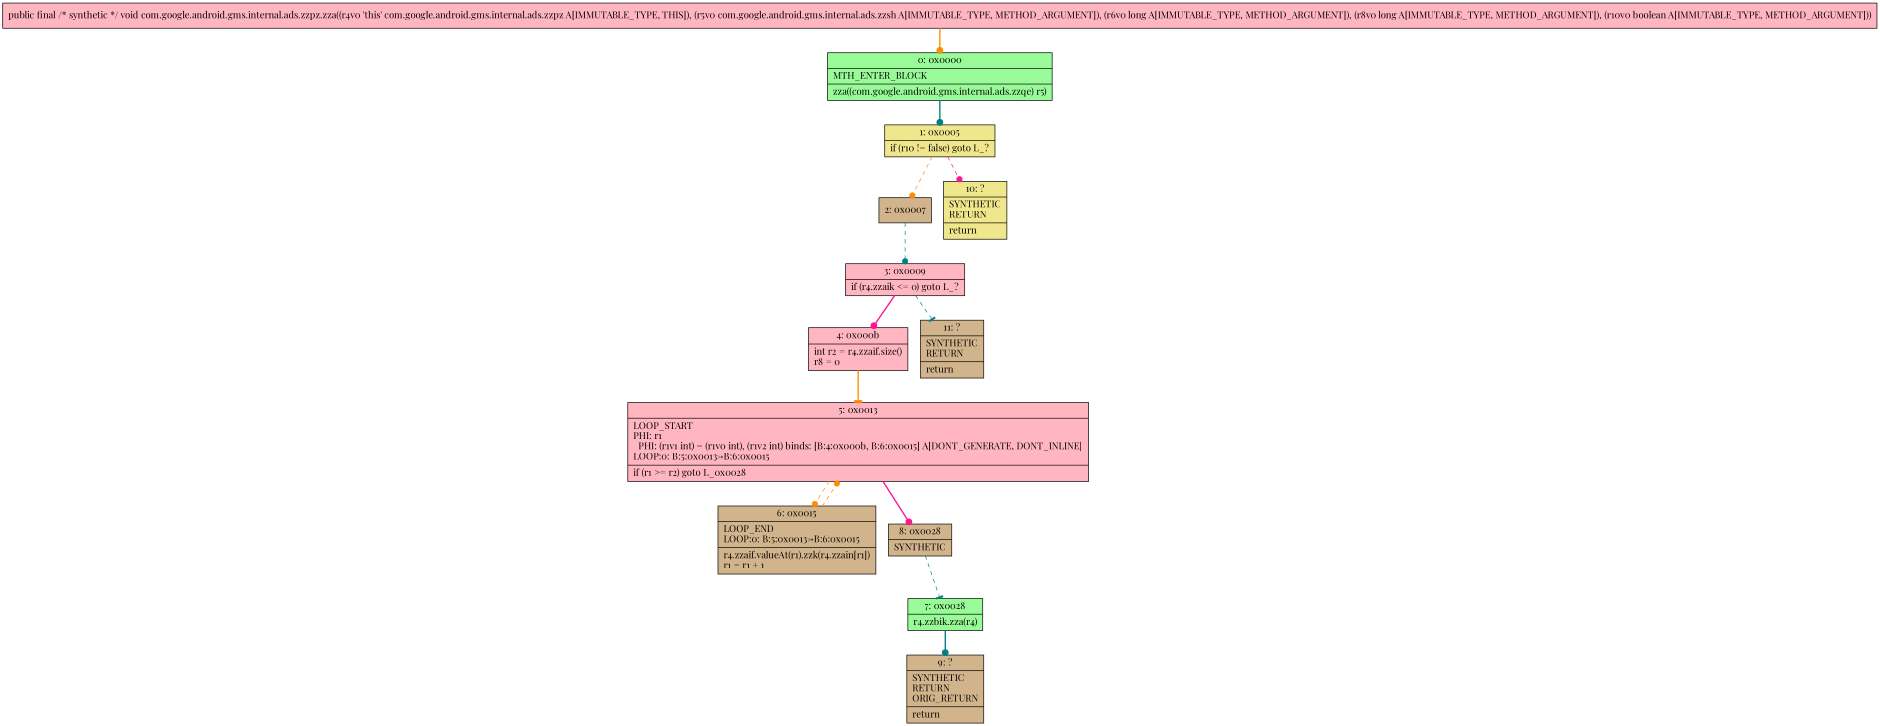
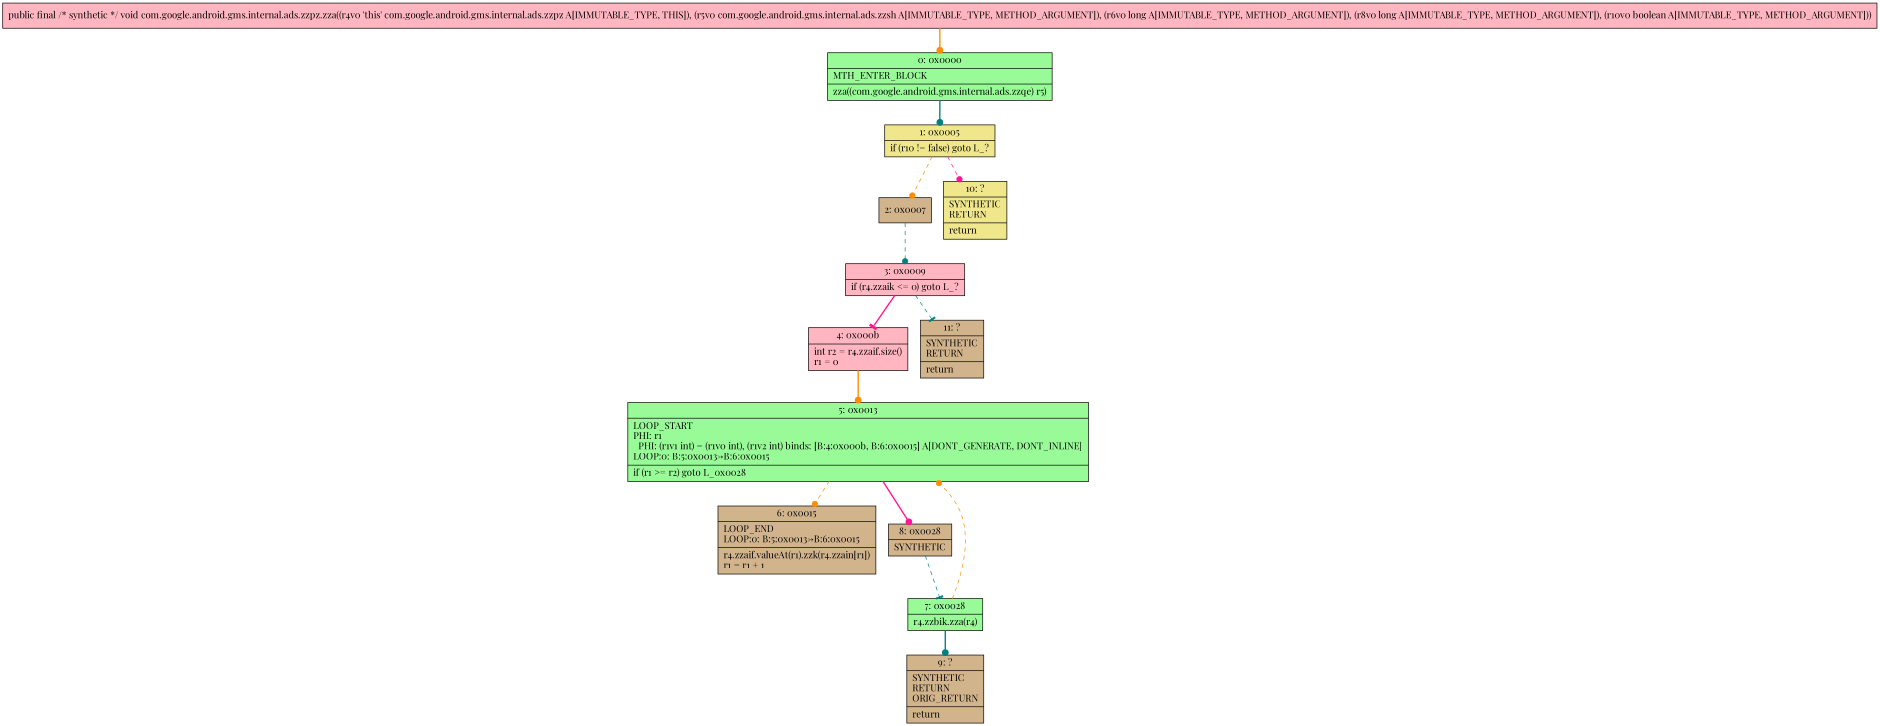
edge "3: 0x0009" -> "4: 0x000b": arrowhead dot -> tee
node "4: 0x000b": text "r8 = 0" -> "r1 = 0"
edge "4: 0x000b" -> "5: 0x0013": arrowhead tee -> dot
node "5: 0x0013": fillcolor lightpink -> palegreen
edge "6: 0x0015" -> "5: 0x0013": now "7: 0x0028" -> "5: 0x0013"
